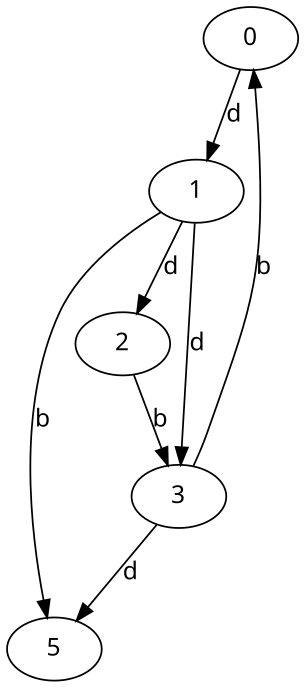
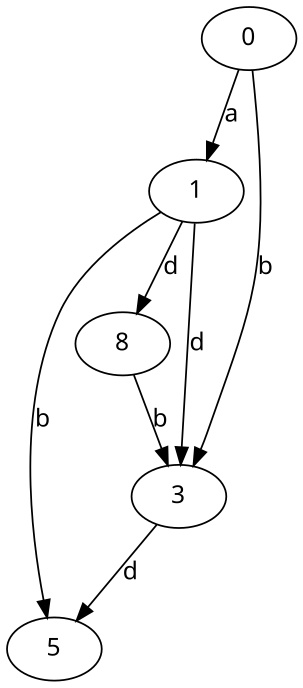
edge "0" -> "1": label "d" -> "a"
edge "3" -> "0": reversed
node "2": label "2" -> "8"
